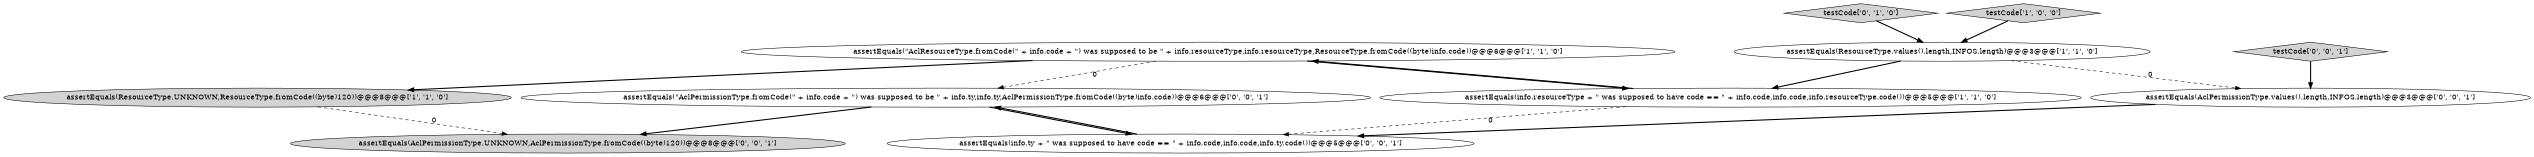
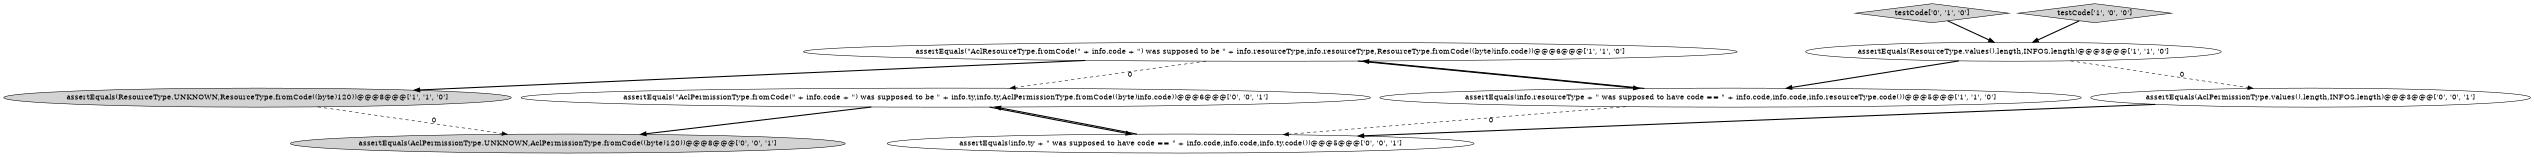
node "testCode['0', '0', '1']": removed
